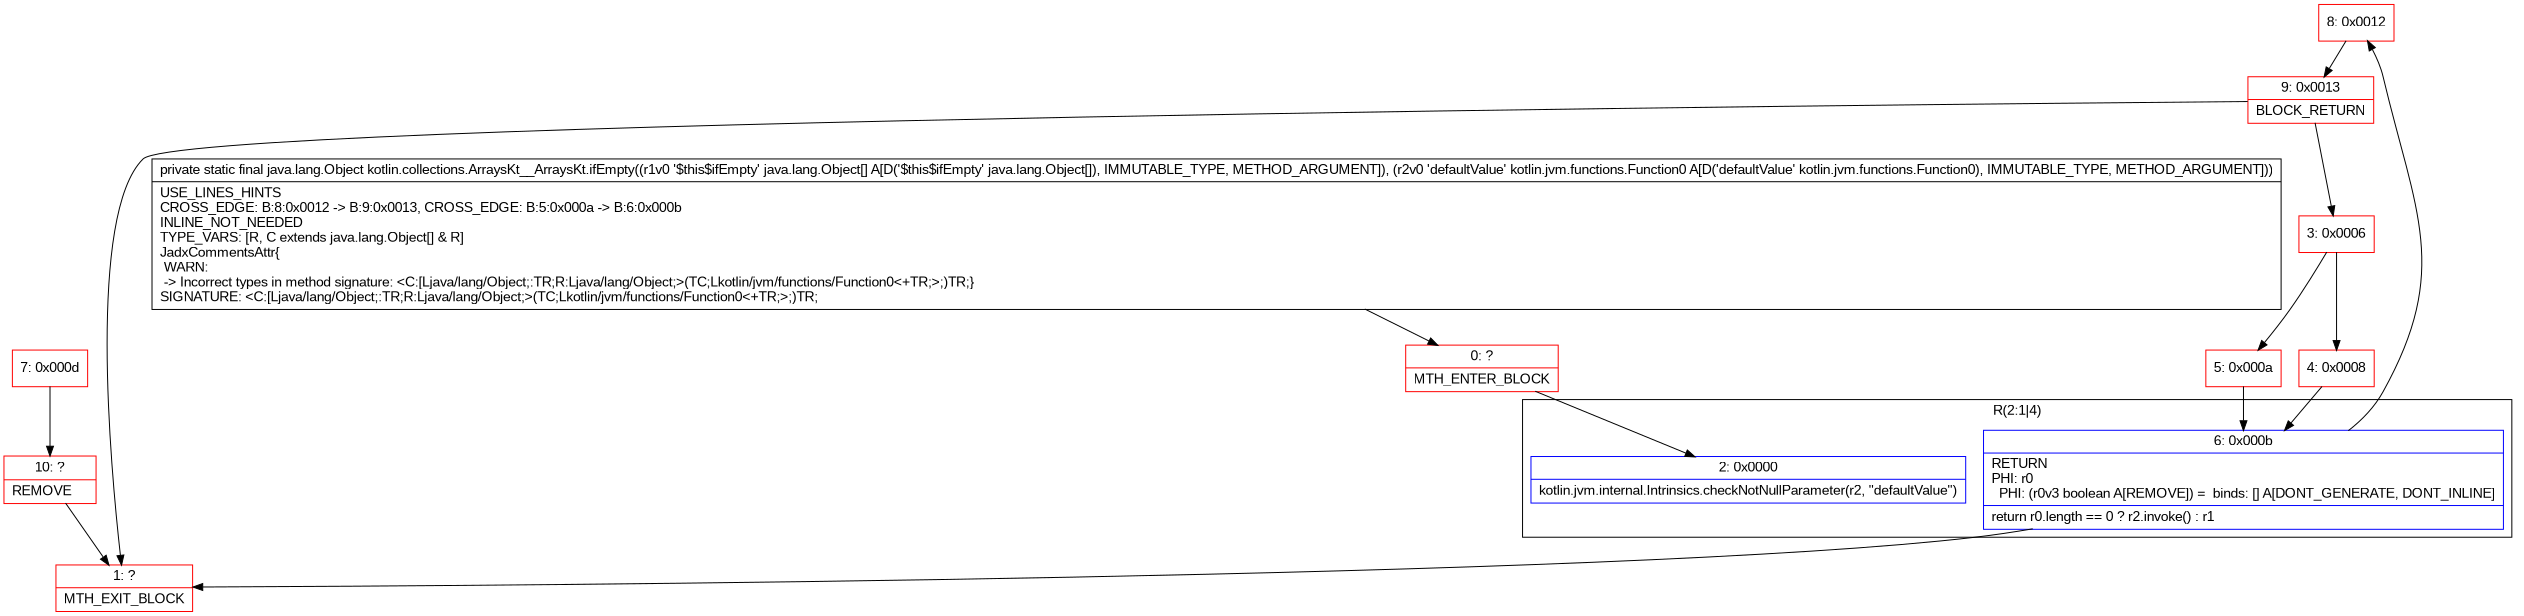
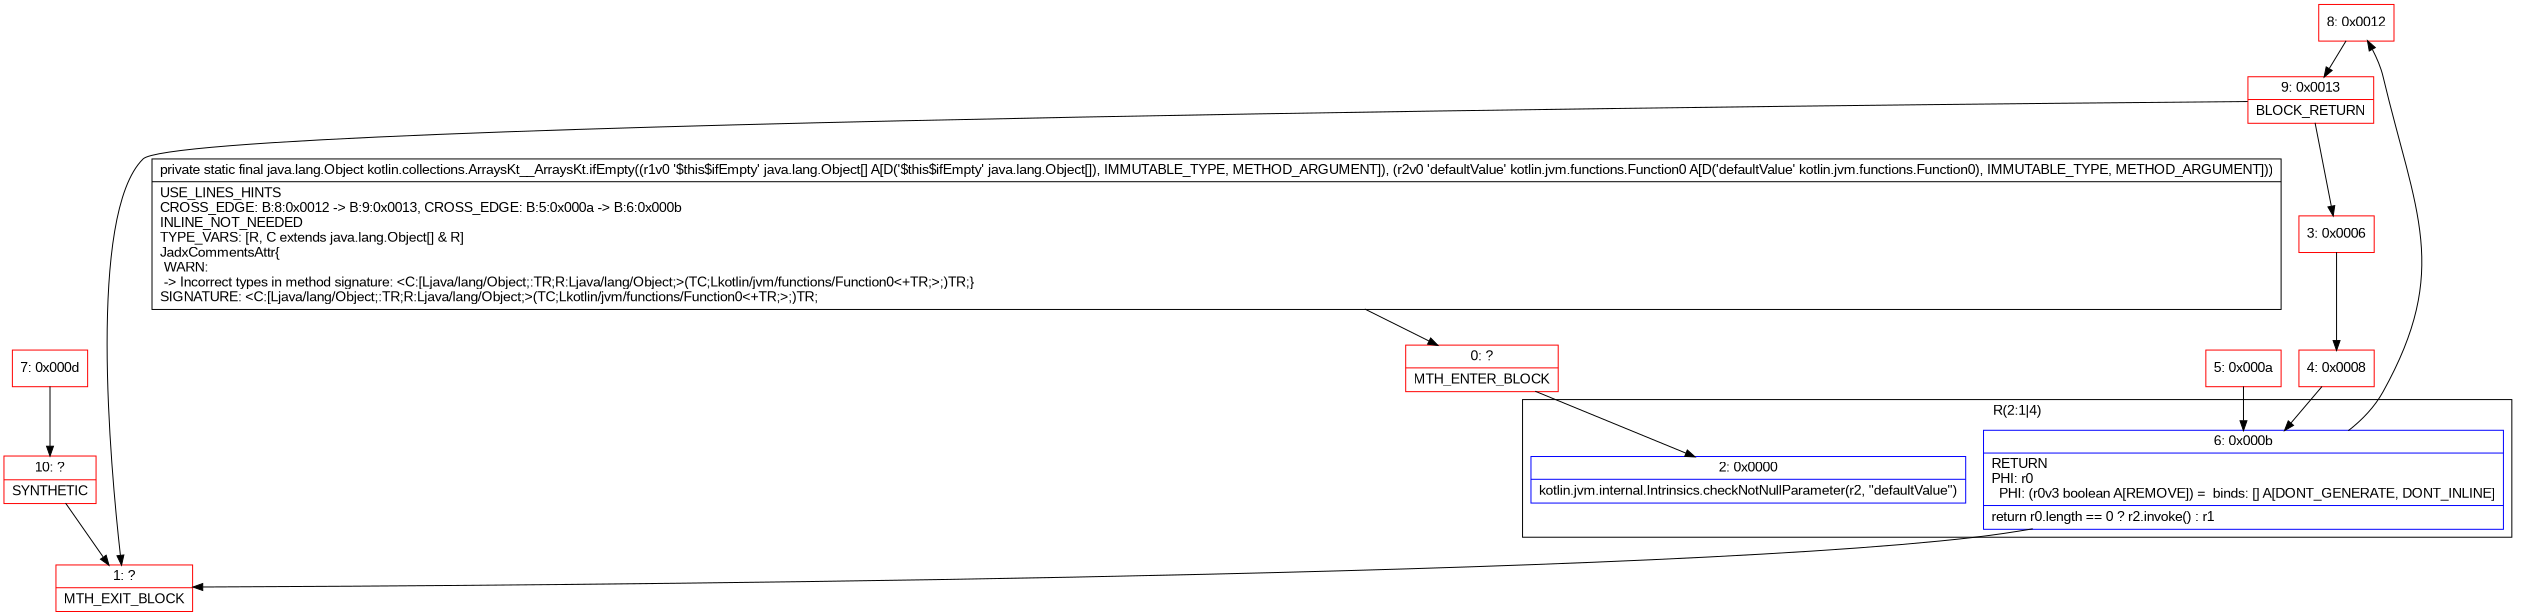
edge "3: 0x0006" -> "5: 0x000a": removed
node "10: ?": text "REMOVE" -> "SYNTHETIC"
